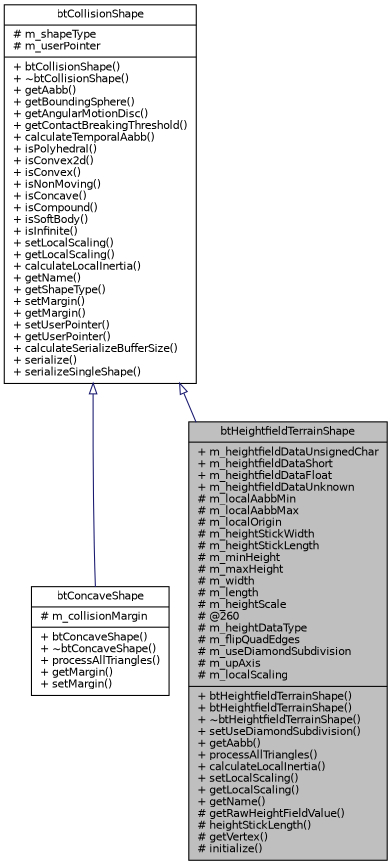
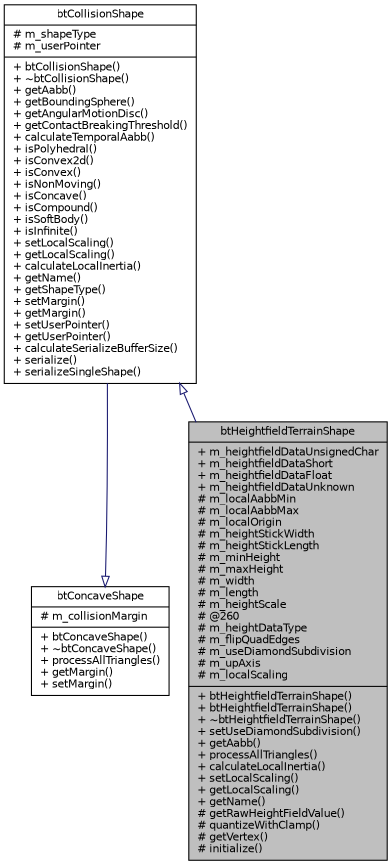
edge "btConcaveShape" -> "btCollisionShape": reversed
node "btHeightfieldTerrainShape": text "# heightStickLength()" -> "# quantizeWithClamp()"
